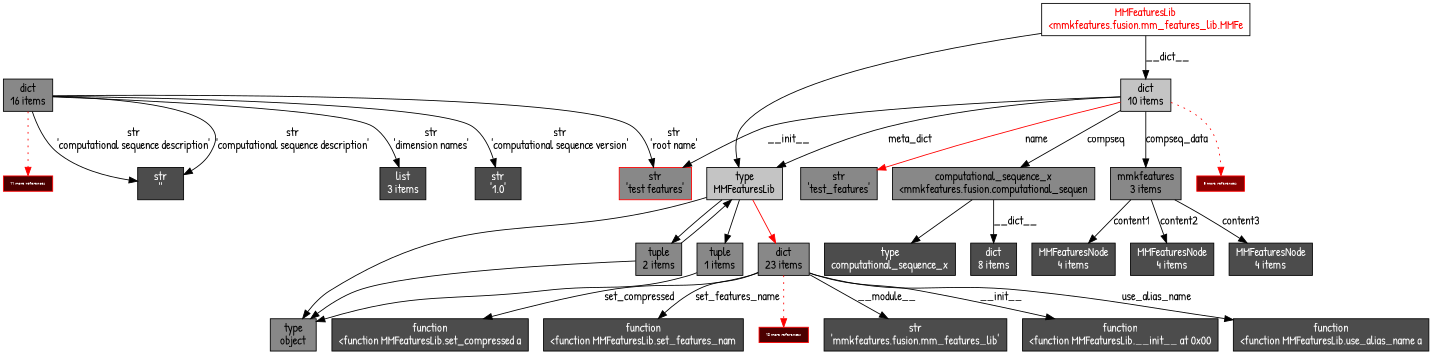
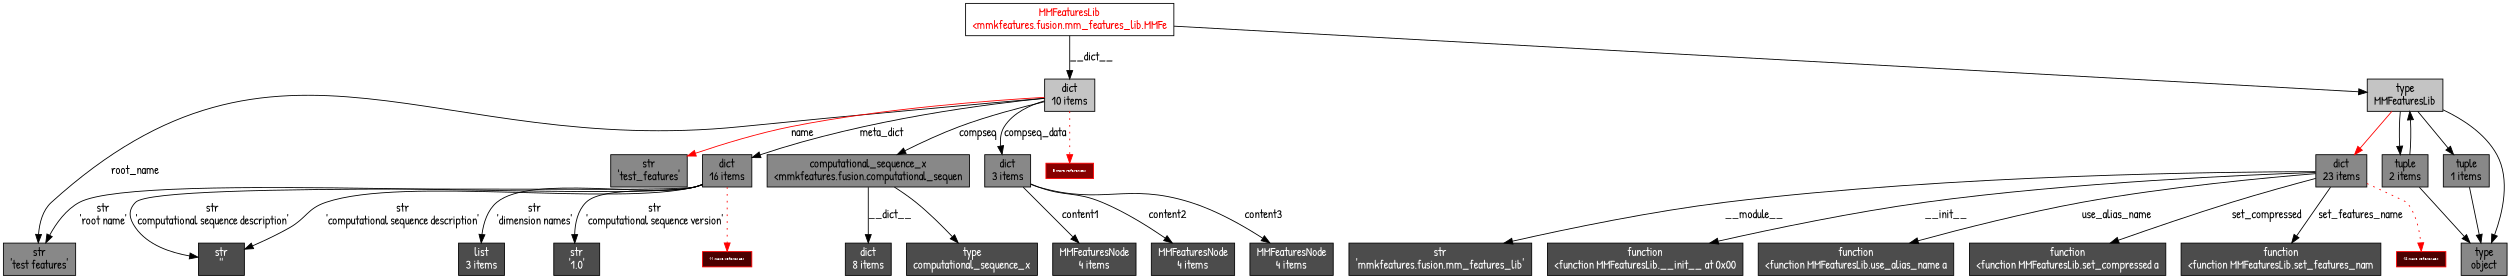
edge "dict 10 items" -> "type MMFeaturesLib": now "dict 10 items" -> "dict 16 items"
edge "dict 10 items" -> "str 'test features'": label "__init__" -> "root_name"
node "str 'test features'": color red -> black
node "mmkfeatures 3 items": label "mmkfeatures 3 items" -> "dict 3 items"
